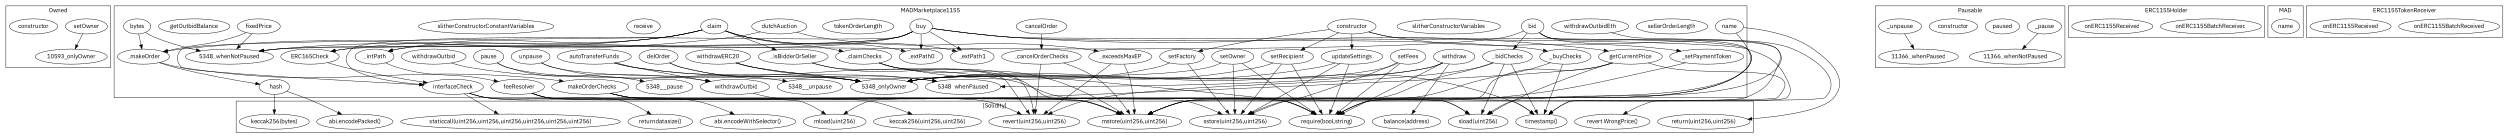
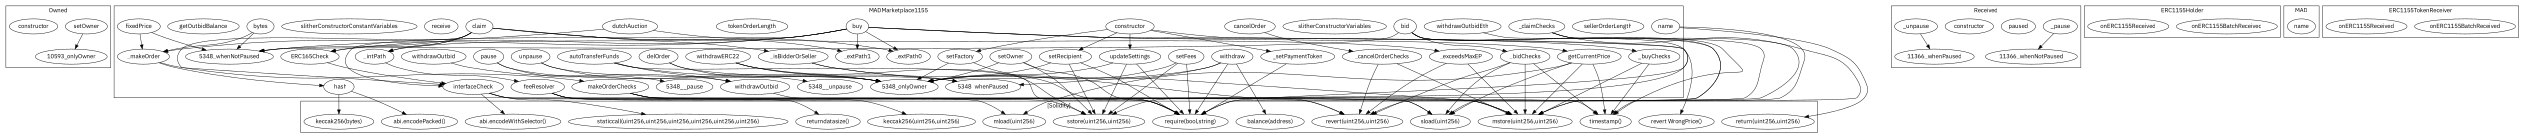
cluster "Pausable": label "Pausable" -> "Received"
edge "claim" -> "_claimChecks": removed
node "withdrawERC20": label "withdrawERC20" -> "withdrawERC22"
